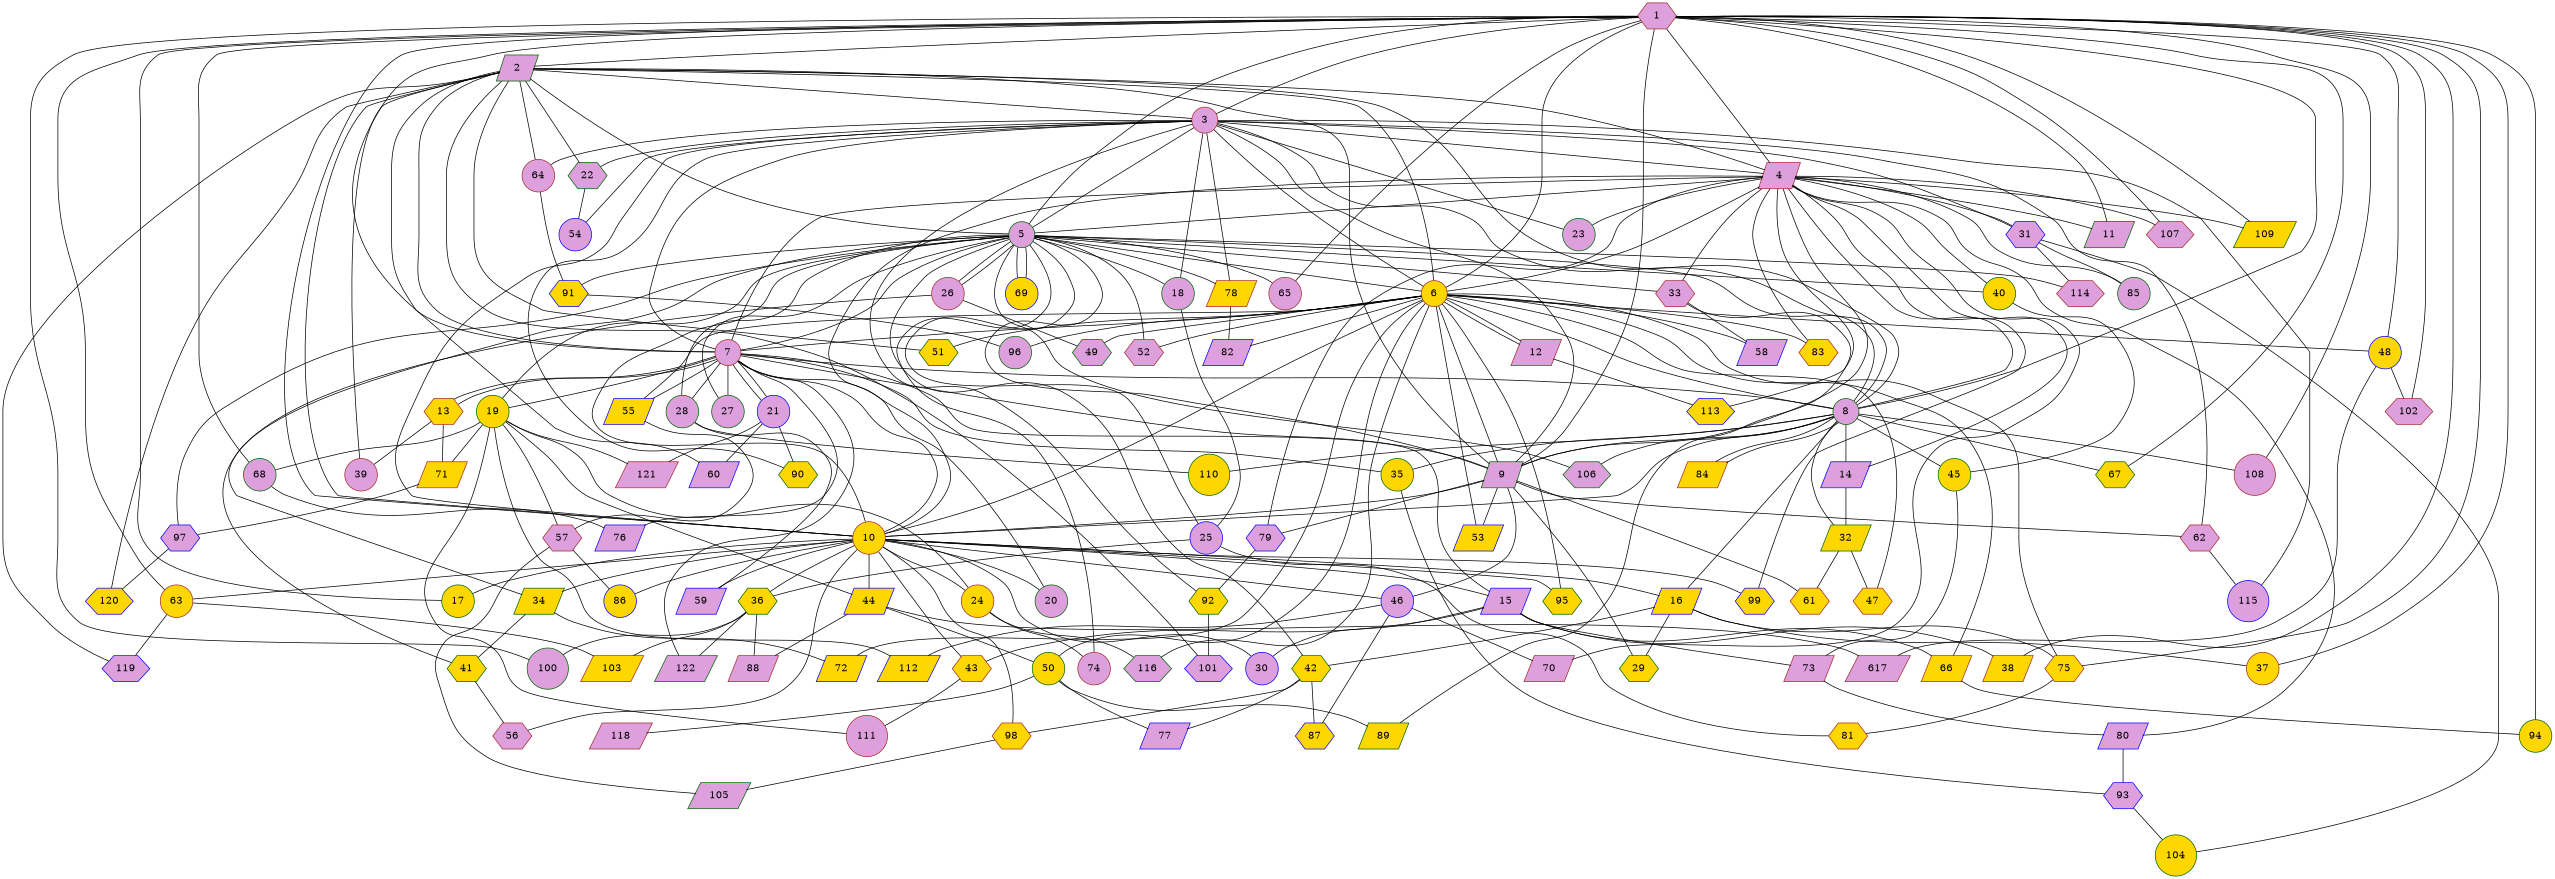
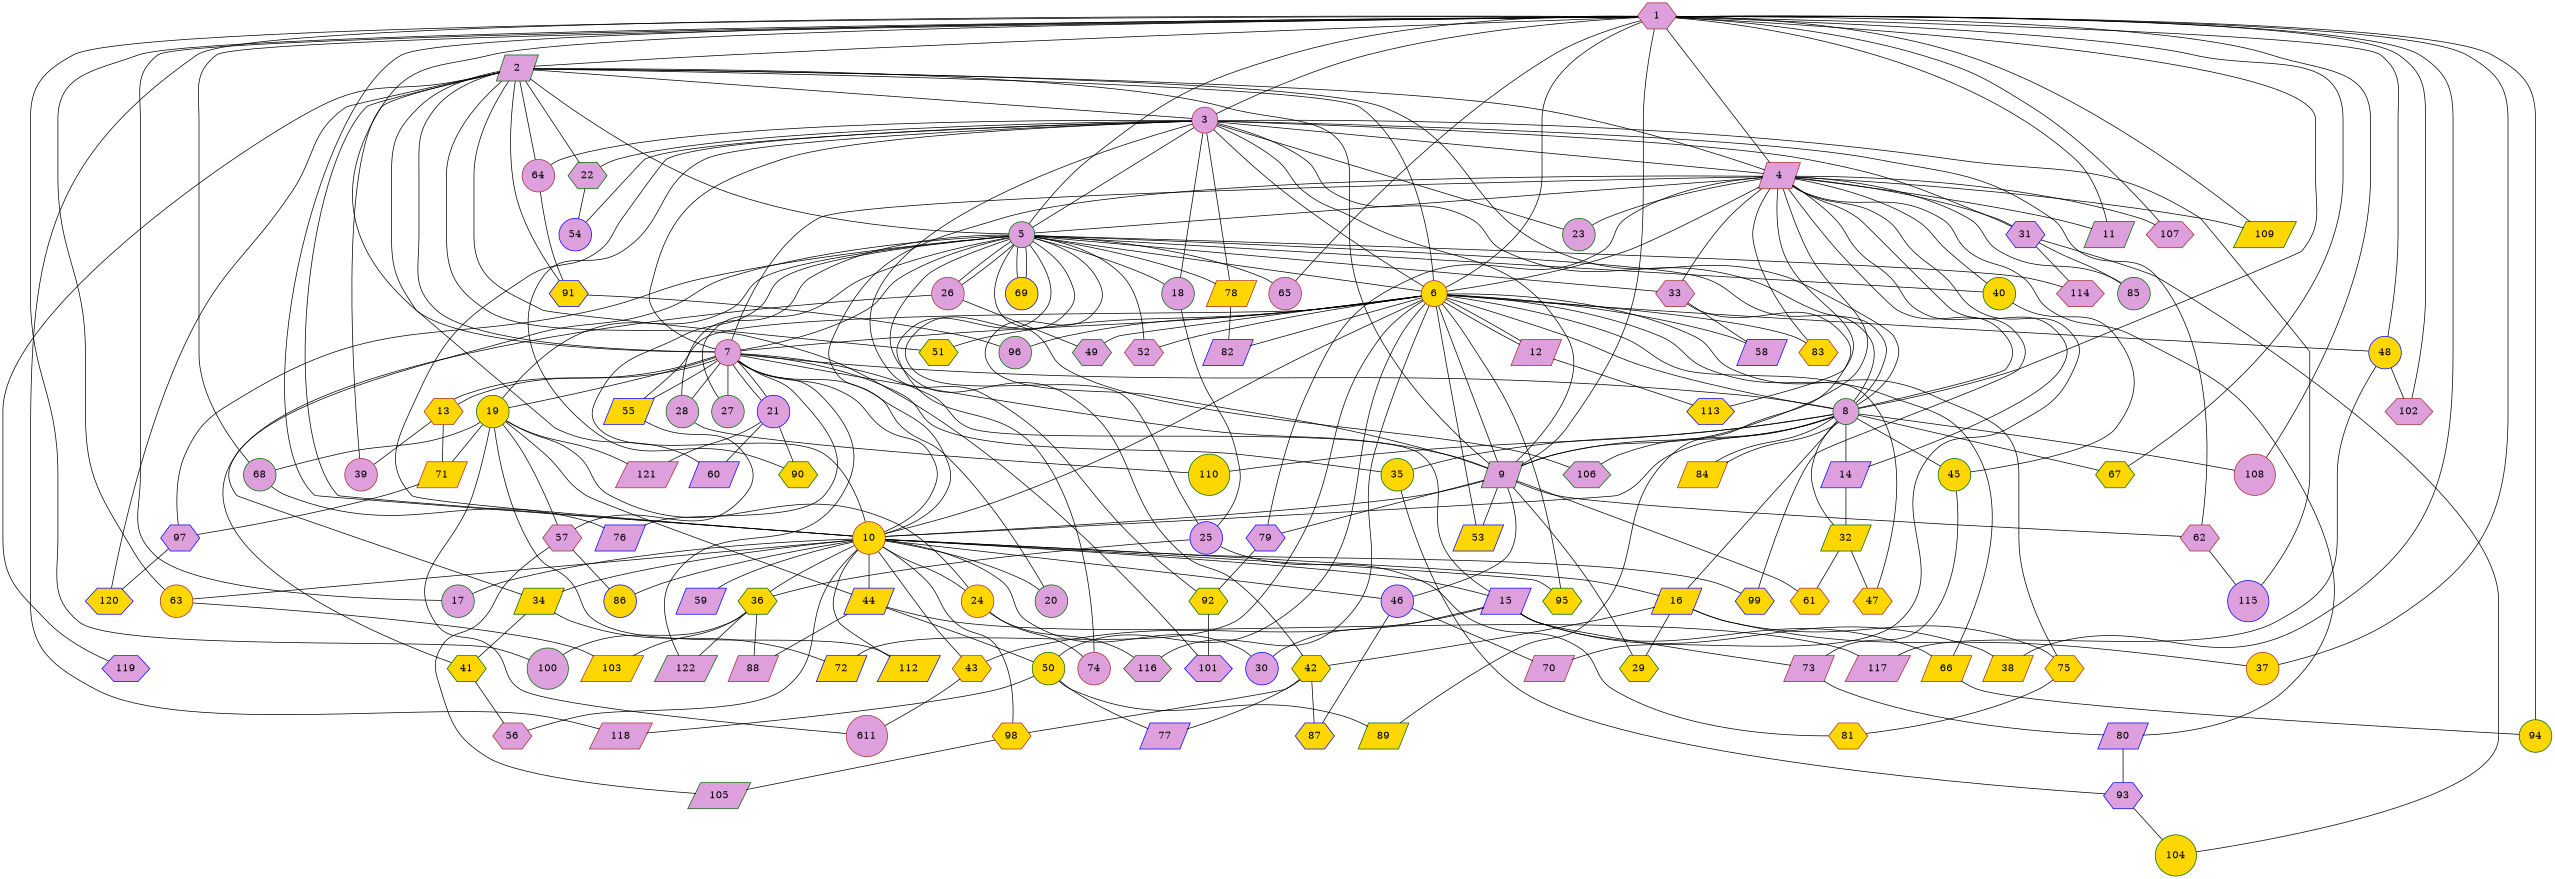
edge "1" -- "75": now "1" -- "118"
edge "5" -- "91": now "2" -- "91"
edge "28" -- "59": removed
node "17": fillcolor gold -> plum
edge "46" -- "112": now "10" -- "112"
edge "63" -- "119": removed
node "617": label "617" -> "117"
node "111": label "111" -> "611"
